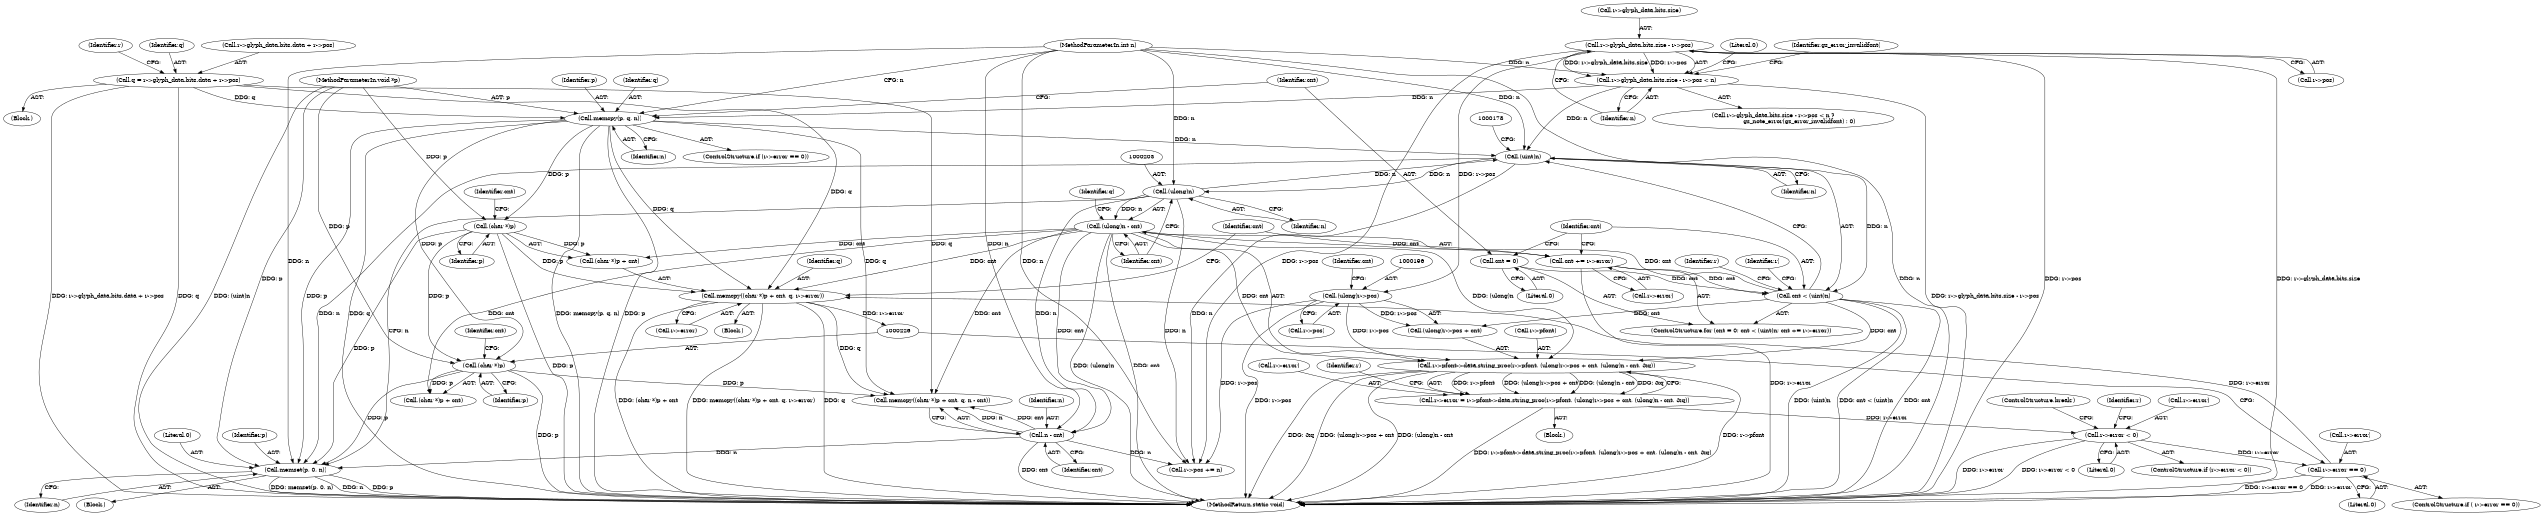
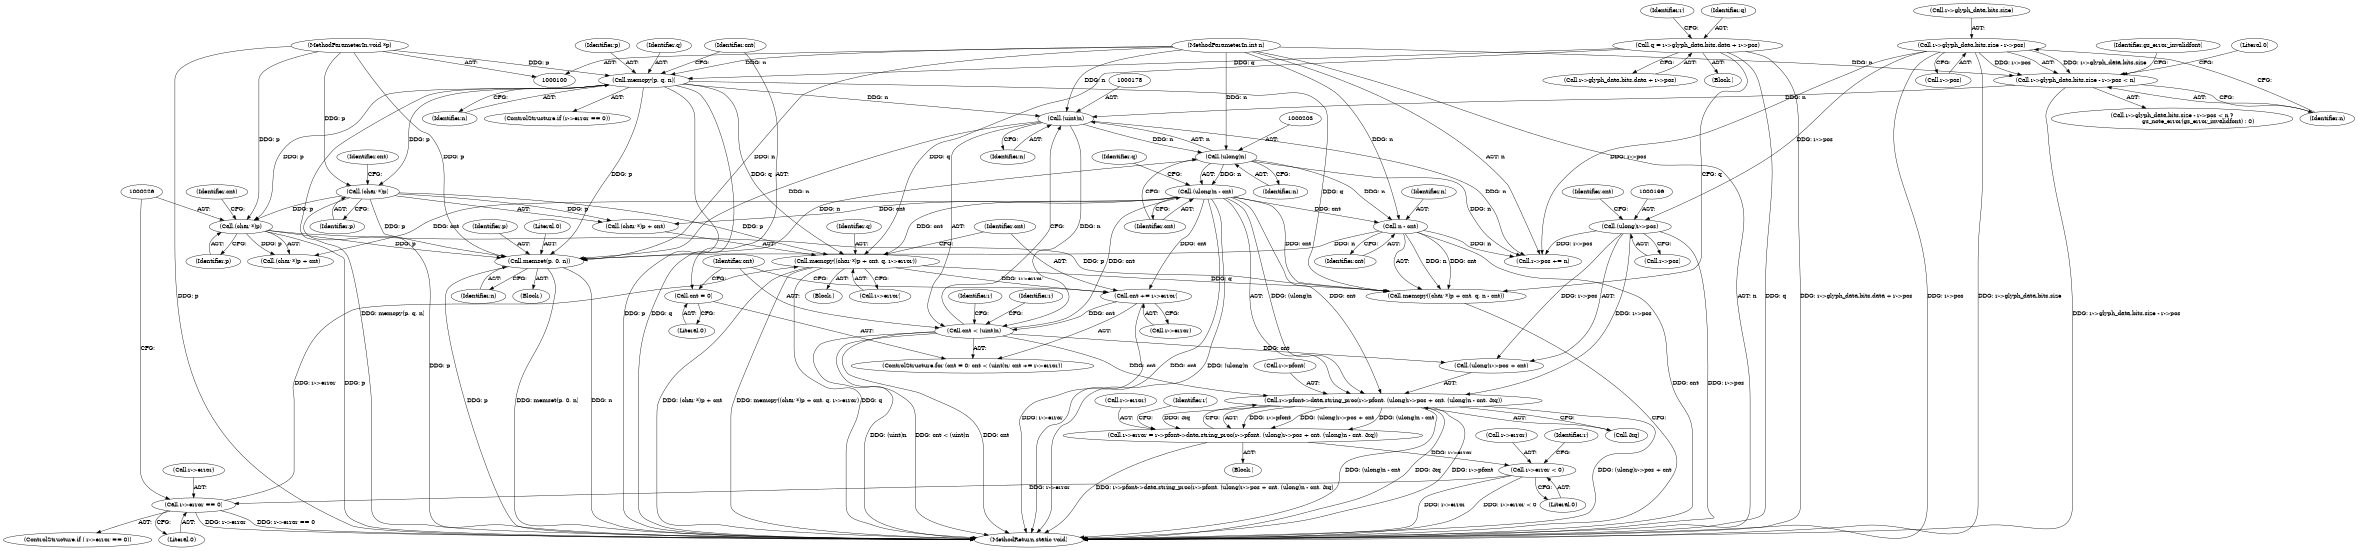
edge "(Call,q = r->glyph_data.bits.data + r->pos)" -> "(Call,r->glyph_data.bits.data + r->pos)": added, label "CFG:"
node "1000100": added
edge "(MethodParameterIn,int n)" -> "(Call,memcpy(p, q, n))": label "CFG: n" -> "DDG: n"
edge "(MethodParameterIn,void *p)" -> "(Call,memcpy(p, q, n))": label "AST: p" -> "DDG: p"
edge "(Call,r->glyph_data.bits.size - r->pos < n)" -> "(Call,memcpy(p, q, n))": removed, label "DDG: n"
edge "1000178" -> "(Call,(uint)n)": label "CFG: " -> "AST: "
edge "(Call,(ulong)n)" -> "(Call,(uint)n)": label "DDG: n" -> "AST: n"
edge "(Call,q = r->glyph_data.bits.data + r->pos)" -> "(Call,memcpy((char *)p + cnt, q, n - cnt))": label "DDG: q" -> "CFG: q"
edge "(MethodParameterIn,int n)" -> "(Call,r->pos += n)": label "DDG: n" -> "AST: n"
edge "(Call,cnt = 0)" -> "(Call,cnt < (uint)n)": removed, label "DDG: cnt"
edge "(MethodParameterIn,int n)" -> "(MethodReturn,static void)": label "DDG: n" -> "AST: n"
edge "(MethodParameterIn,void *p)" -> "(MethodReturn,static void)": label "DDG: (uint)n" -> "DDG: p"
edge "(Call,memcpy((char *)p + cnt, q, r->error))" -> "1000226": now "(Call,memcpy((char *)p + cnt, q, r->error))" -> "(Call,cnt += r->error)"
edge "(Call,(ulong)n)" -> "(Call,memset(p, 0, n))": label "CFG: n" -> "DDG: n"
node "(ControlStructure,break;)": removed
edge "(Call,memcpy((char *)p + cnt, q, n - cnt))" -> "(Call,n - cnt)": now "(Call,memcpy((char *)p + cnt, q, n - cnt))" -> "(MethodReturn,static void)"
node "(Call,&q)": added
node "(ControlStructure,if (r->error < 0))": removed
